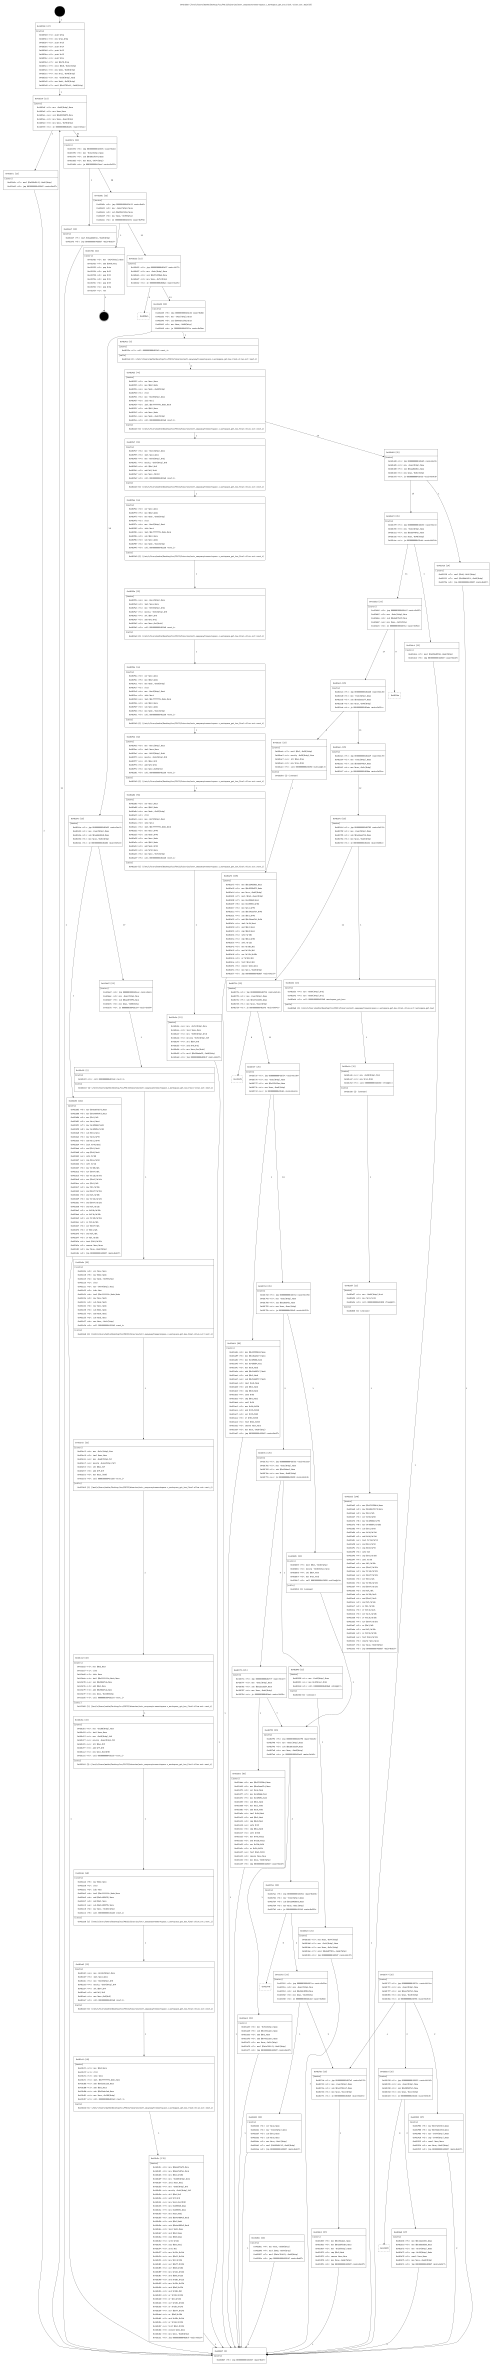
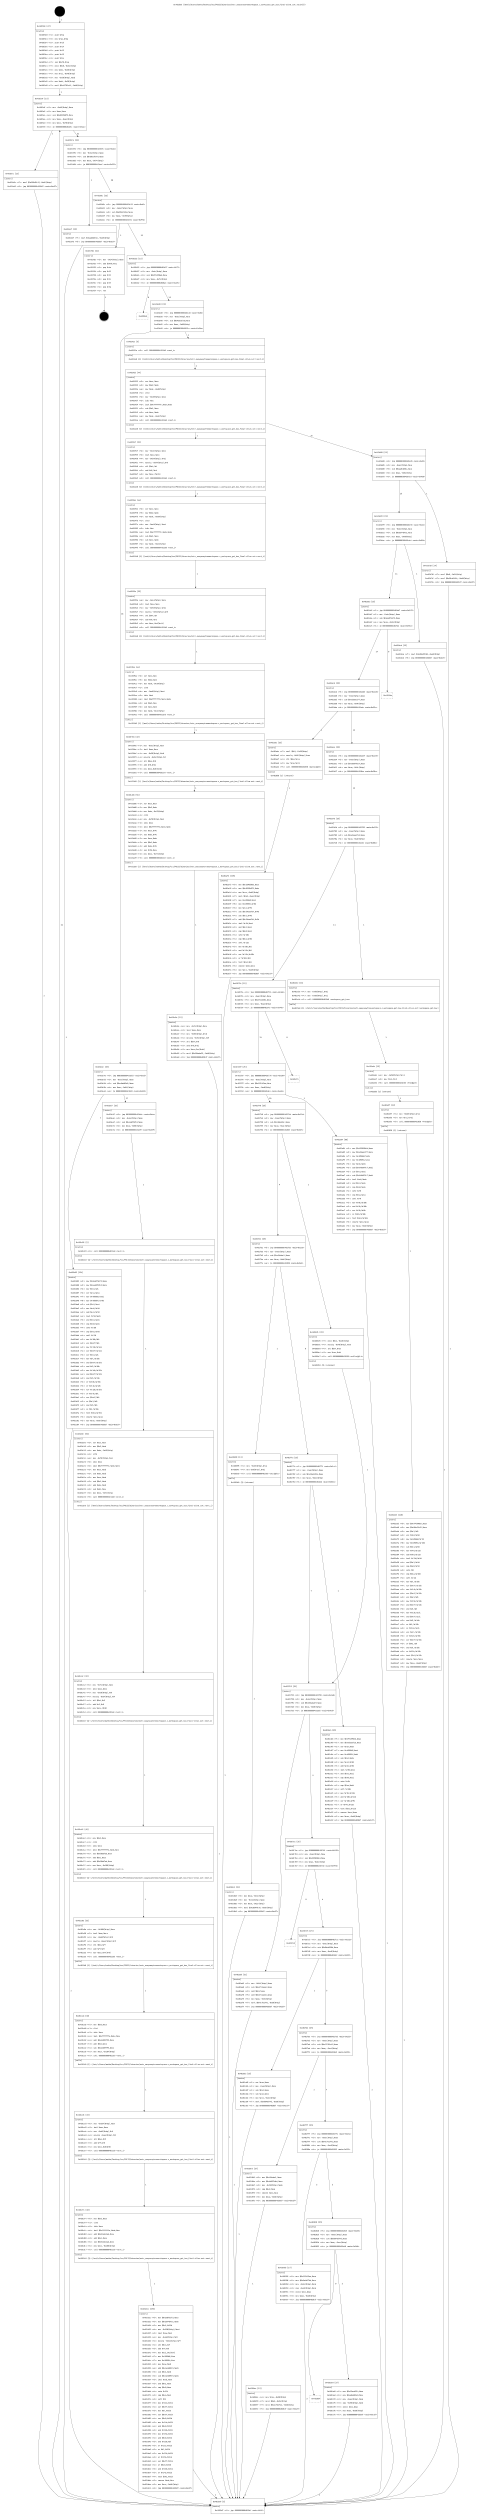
edge "0x4017f7 [25]" -> "0x4017de [25]": reversed
